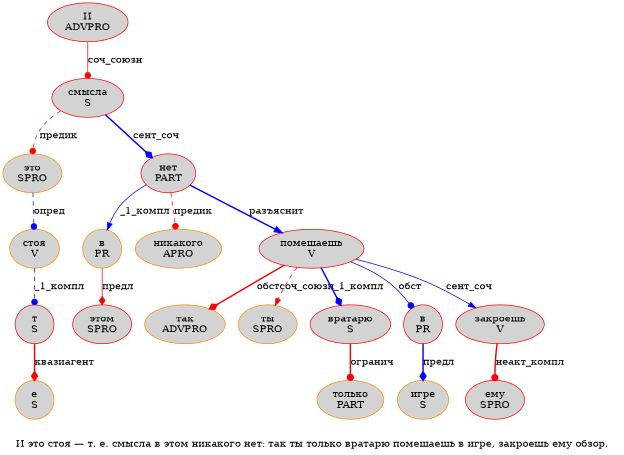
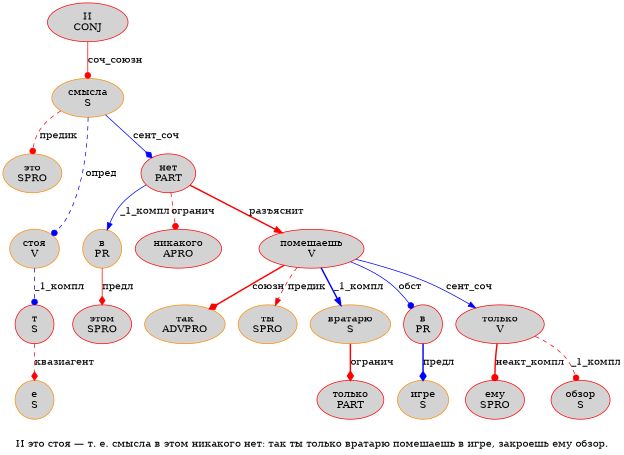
node "И ADVPRO": label "И ADVPRO" -> "И CONJ"
node "смысла S": color red -> darkorange
edge "смысла S" -> "нет PART": style bold -> solid
edge "нет PART" -> "помешаешь V": color blue -> red
edge "это SPRO" -> "стоя V": now "смысла S" -> "стоя V"
edge "нет PART" -> "никакого APRO": label "предик" -> "огранич"
node "никакого APRO": color darkorange -> red
edge "помешаешь V" -> "вратарю S": arrowhead diamond -> normal
edge "помешаешь V" -> "так ADVPRO": label "обст" -> "союзн"
edge "помешаешь V" -> "ты SPRO": label "соч_союзн" -> "предик"
node "вратарю S": color red -> darkorange
node "закроешь V": label "закроешь V" -> "только V"
edge "т S" -> "е S": style bold -> dashed
edge "вратарю S" -> "только PART": arrowhead dot -> diamond
node "только PART": color darkorange -> red
node "обзор S": added
